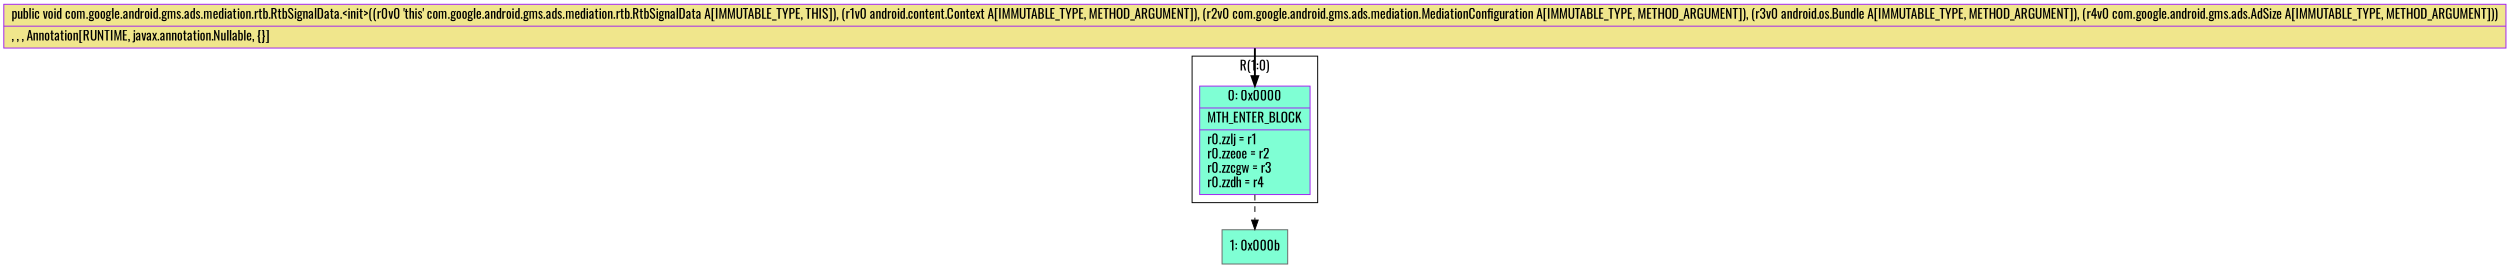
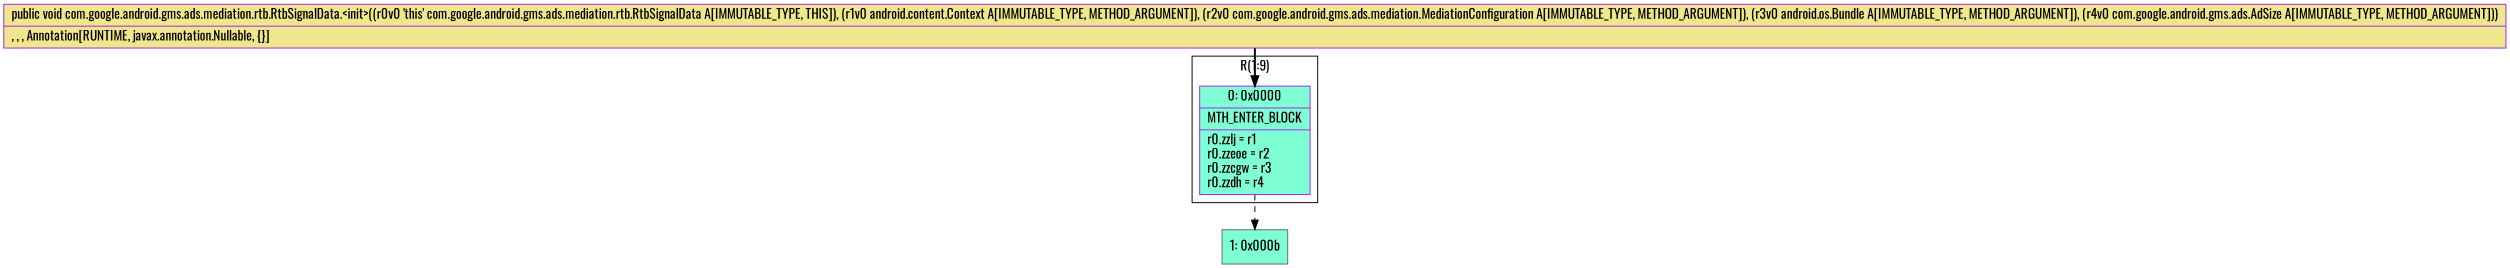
cluster "R(1:0)": label "R(1:0)" -> "R(1:9)"
